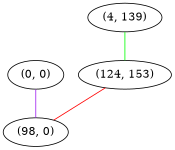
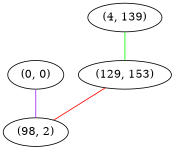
node "(124, 153)": label "(124, 153)" -> "(129, 153)"
node "(98, 0)": label "(98, 0)" -> "(98, 2)"
